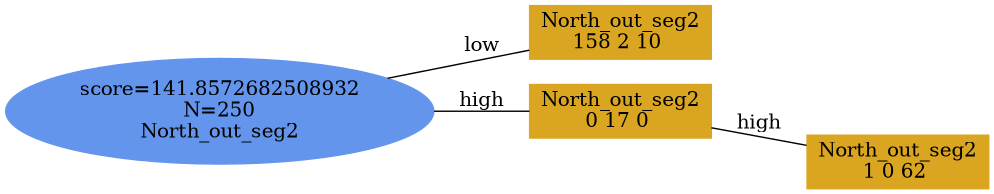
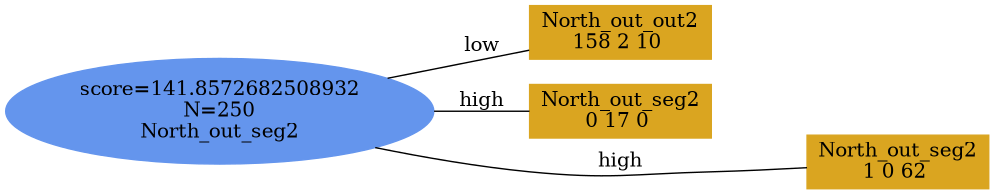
node "North_out_seg2 158 2 10": label "North_out_seg2 158 2 10" -> "North_out_out2 158 2 10"
edge "North_out_seg2 0 17 0" -- "North_out_seg2 1 0 62": now "score=141.8572682508932 N=250 North_out_seg2" -- "North_out_seg2 1 0 62"
